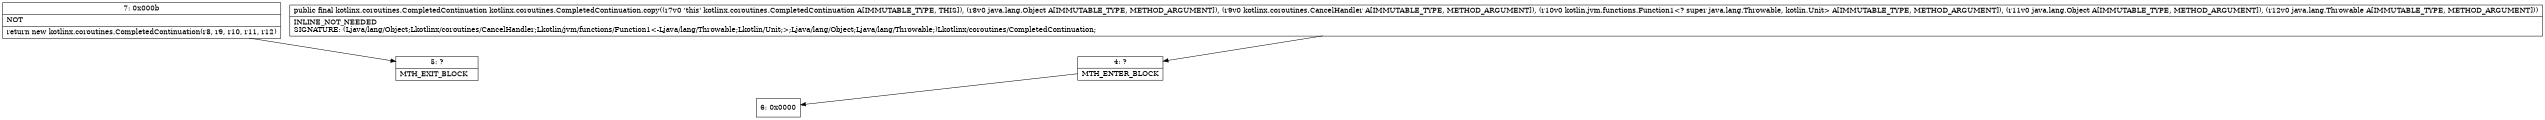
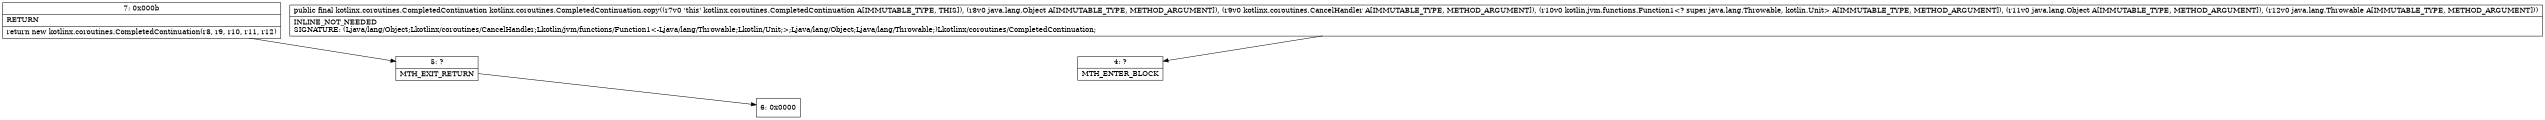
node "7: 0x000b": text "NOT" -> "RETURN"
node "5: ?": text "MTH_EXIT_BLOCK" -> "MTH_EXIT_RETURN"
edge "4: ?" -> "6: 0x0000": now "5: ?" -> "6: 0x0000"
